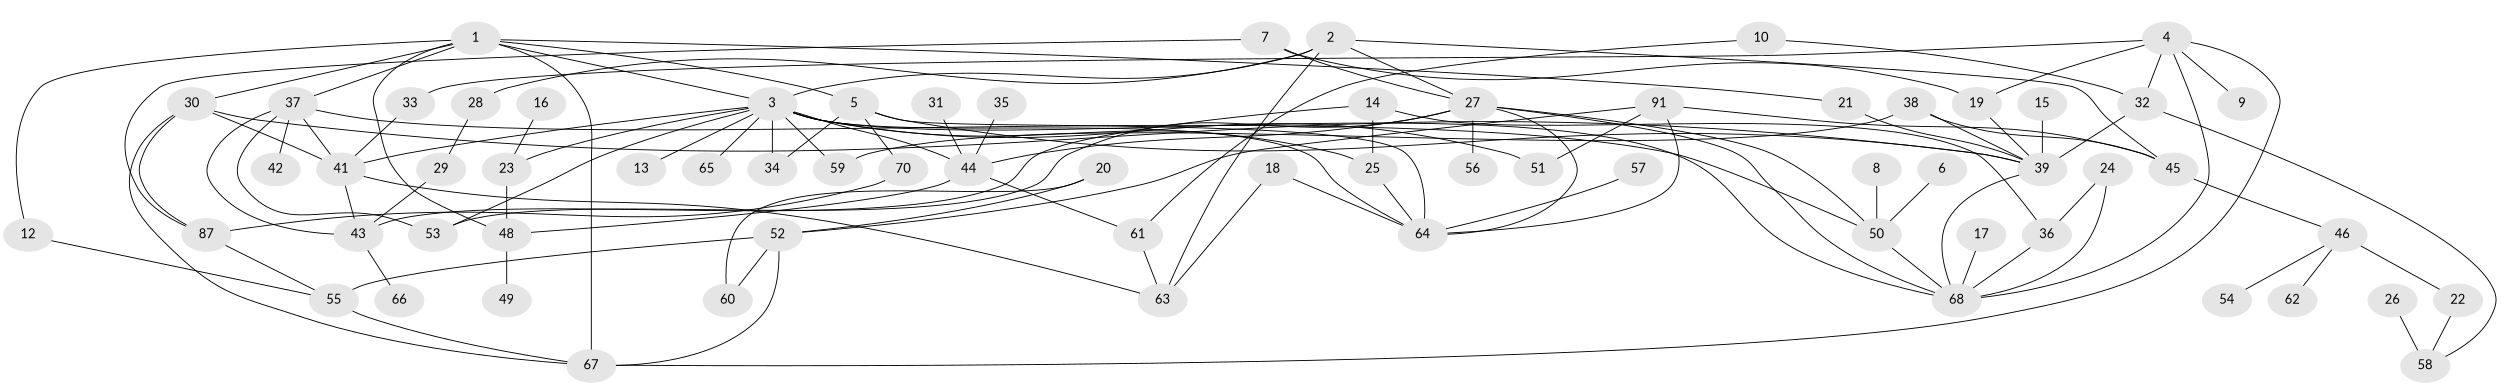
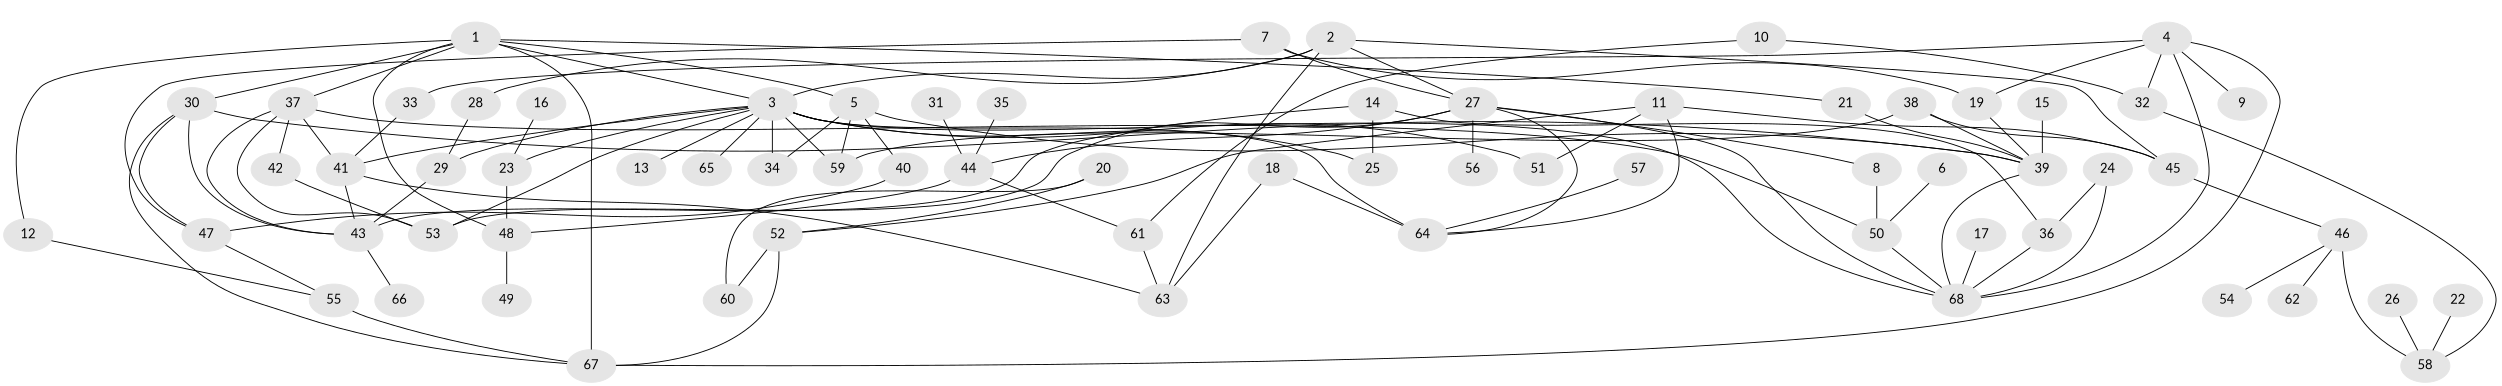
node "91": label "91" -> "11"
edge "5" -- "64": now "5" -- "59"
edge "30" -- "41": now "30" -- "43"
edge "32" -- "39": removed
edge "3" -- "44": now "3" -- "29"
edge "27" -- "50": now "27" -- "8"
node "70": label "70" -> "40"
edge "25" -- "64": removed
edge "42" -- "53": added
node "87": label "87" -> "47"
edge "52" -- "55": removed
edge "46" -- "22": now "46" -- "58"
